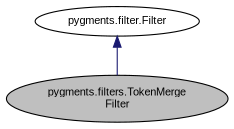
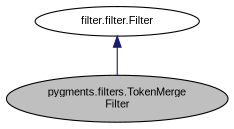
node "pygments.filter.Filter": label "pygments.filter.Filter" -> "filter.filter.Filter"
